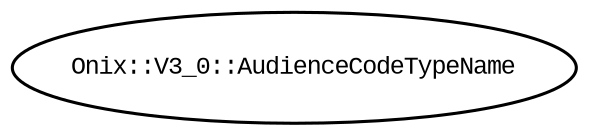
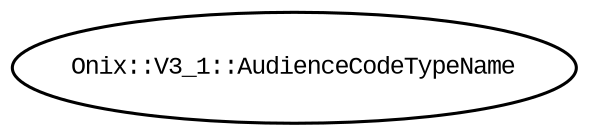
node "Onix::V3_0::AudienceCodeTypeName": label "Onix::V3_0::AudienceCodeTypeName" -> "Onix::V3_1::AudienceCodeTypeName"
